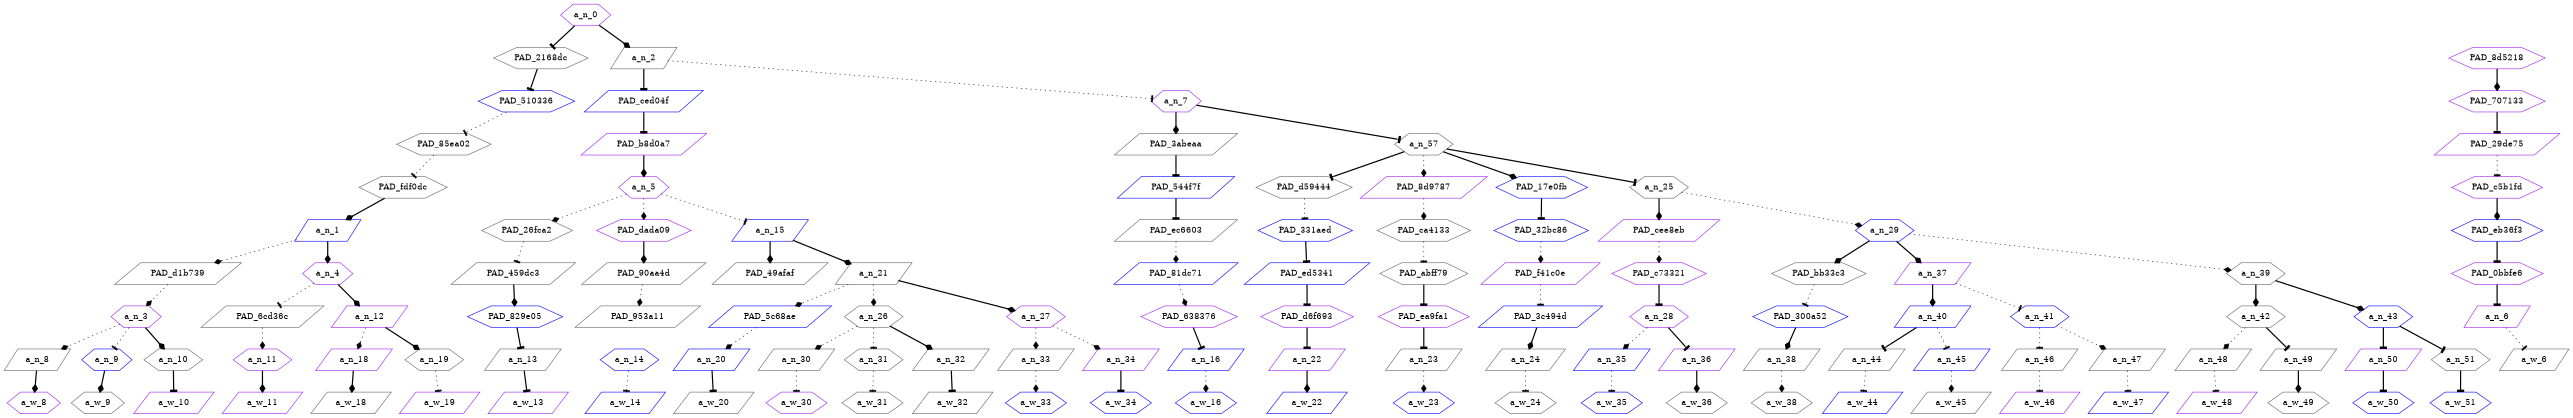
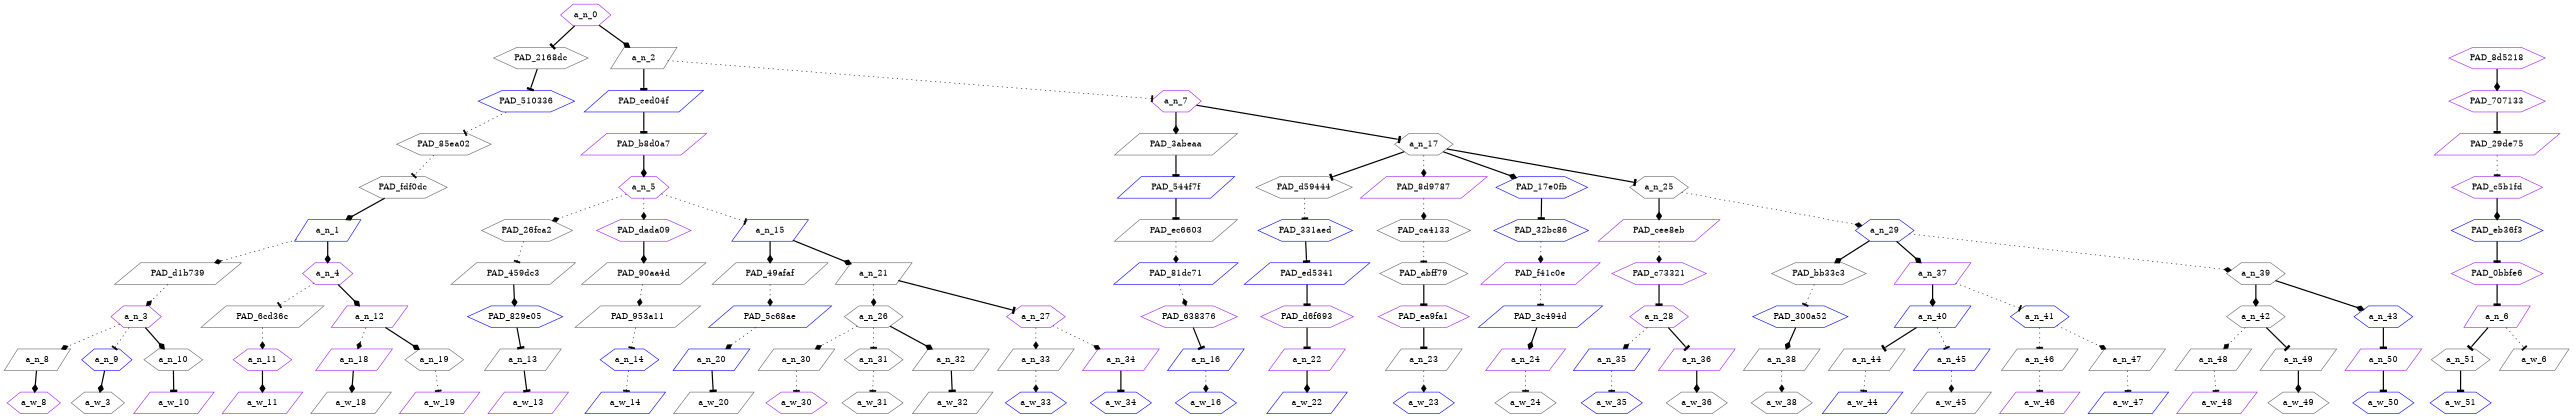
node "a_n_57": label "a_n_57" -> "a_n_17"
edge "a_n_21" -> "PAD_5c68ae": now "PAD_49afaf" -> "PAD_5c68ae"
edge "a_n_21" -> "a_n_27": arrowhead diamond -> tee
edge "PAD_953a11" -> "a_n_14": added
edge "a_n_43" -> "a_n_51": now "a_n_6" -> "a_n_51"
node "a_n_24": color gray40 -> purple
node "a_w_9": label "a_w_9" -> "a_w_3"
